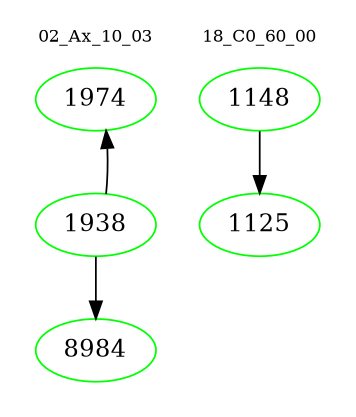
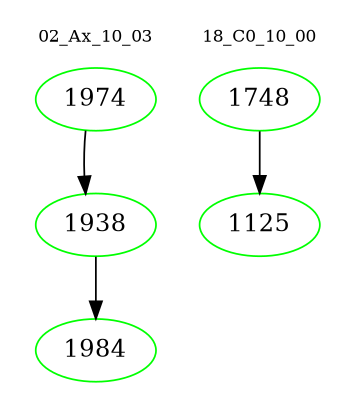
cluster "18_C0_60_00": label "18_C0_60_00" -> "18_C0_10_00"
node "1148": label "1148" -> "1748"
edge "1938" -> "1974": reversed
node "8984": label "8984" -> "1984"
